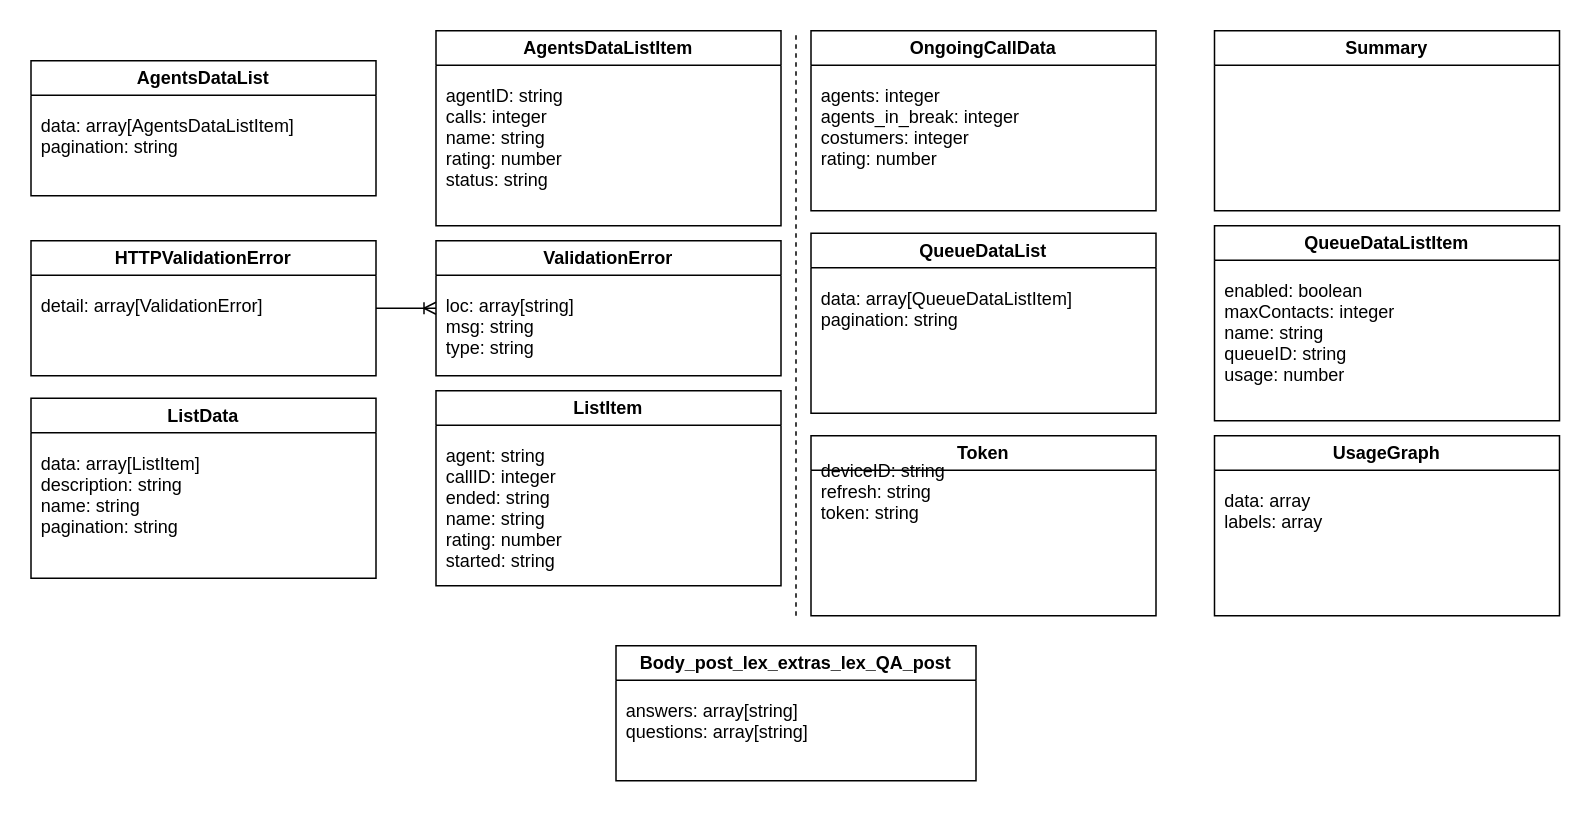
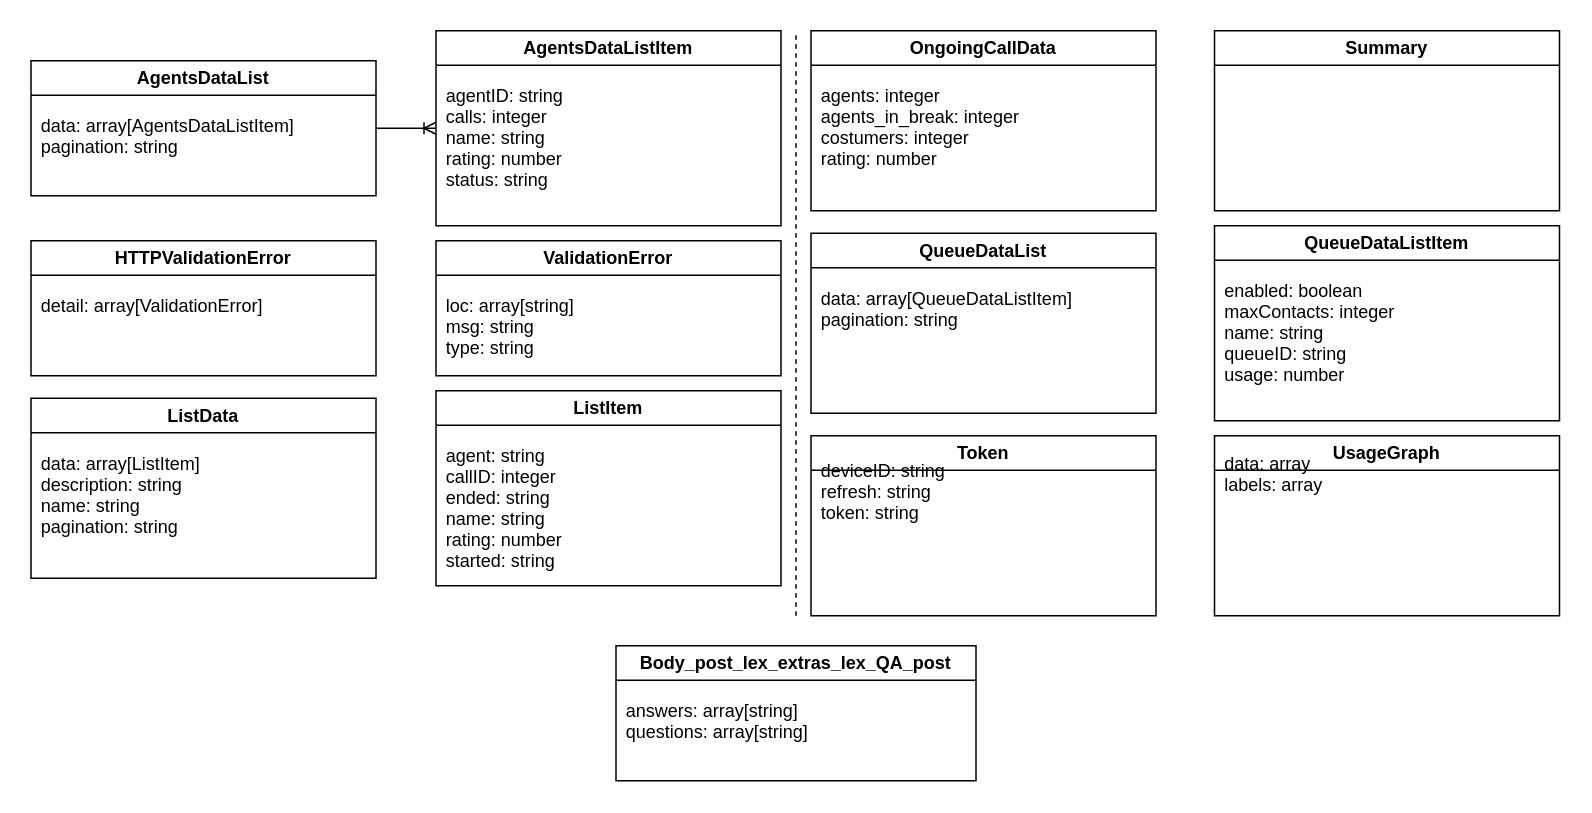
edge "AgentsDataList" -> "AgentsDataListItem": added
edge "HTTPValidationError" -> "ValidationError": removed
node "data: array labels: array": moved (1383, 541) -> (1383, 503)
